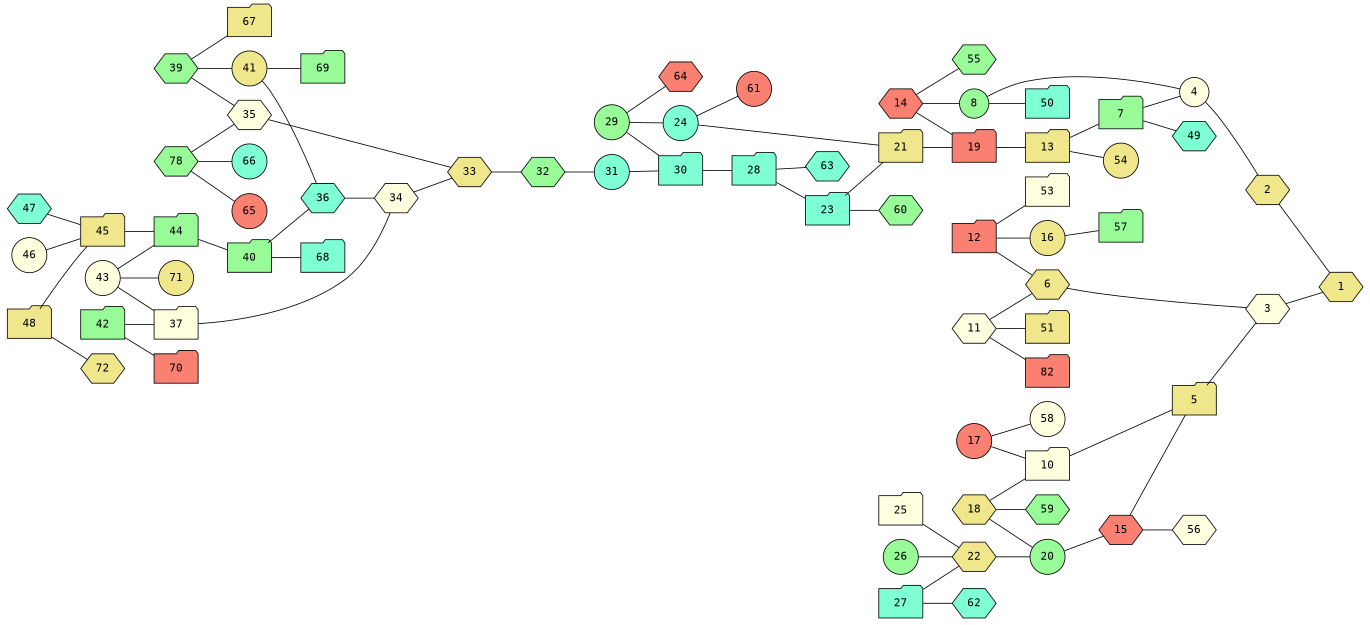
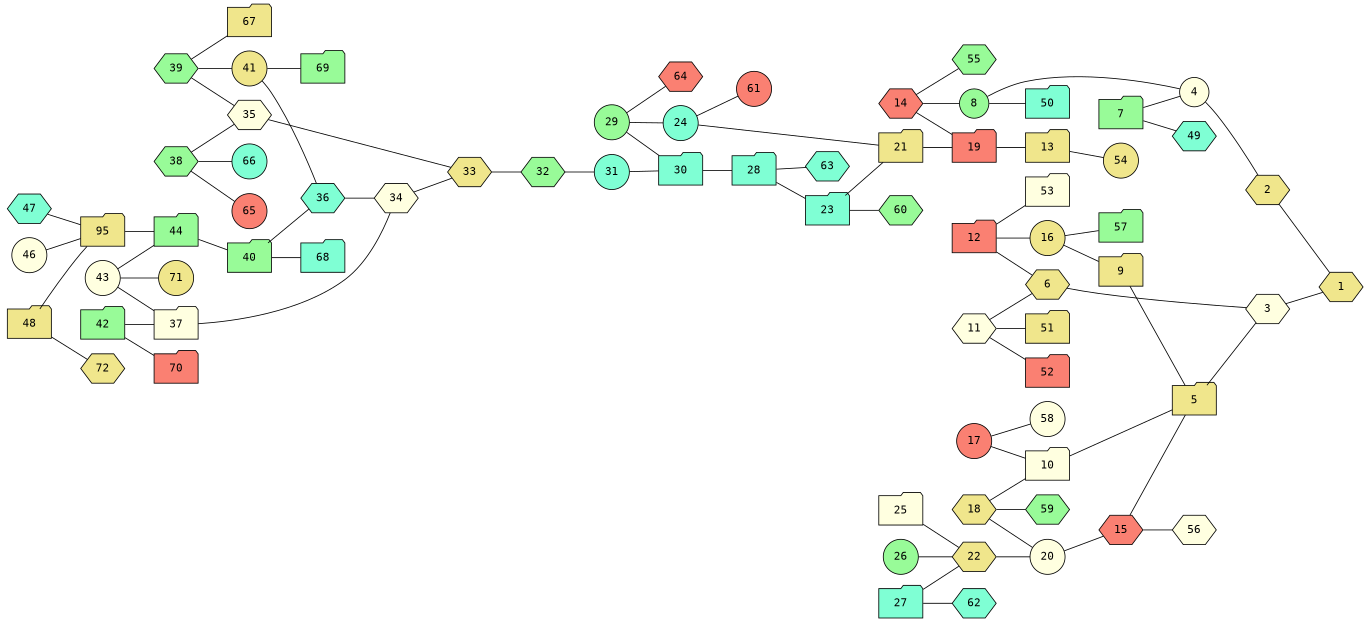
edge "7" -- "13": removed
node "78": label "78" -> "38"
node "45": label "45" -> "95"
node "9": added
node "82": label "82" -> "52"
node "20": fillcolor palegreen -> lightyellow
